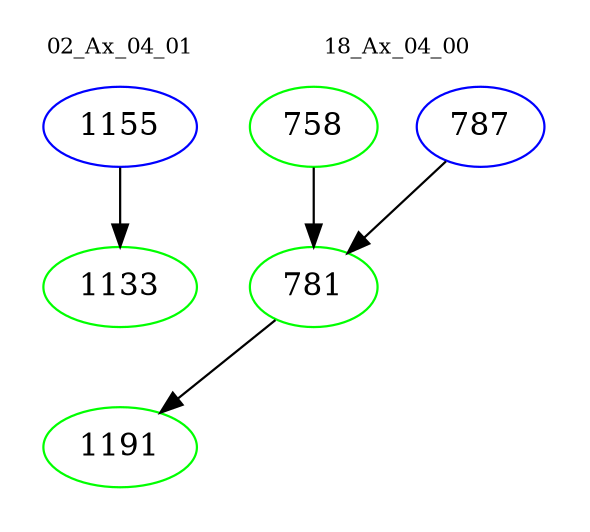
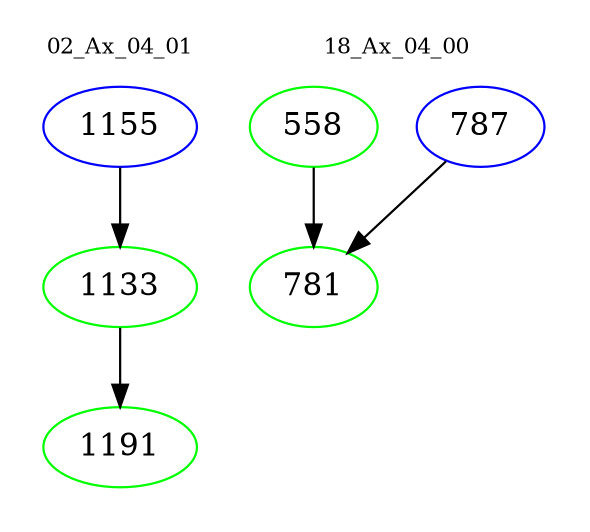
node "758": label "758" -> "558"
edge "781" -> "1191": now "1133" -> "1191"
